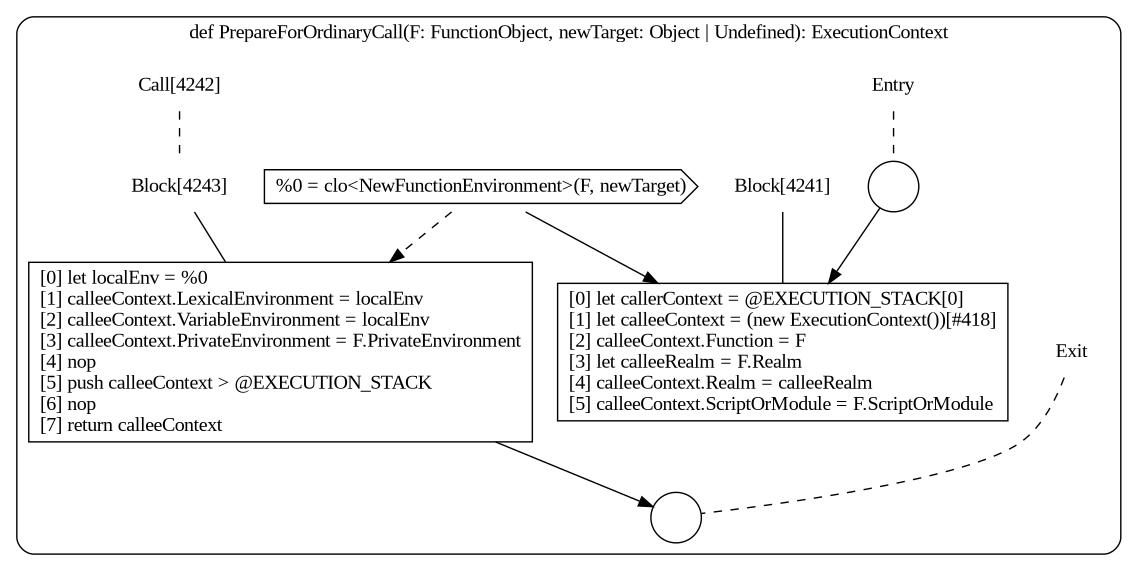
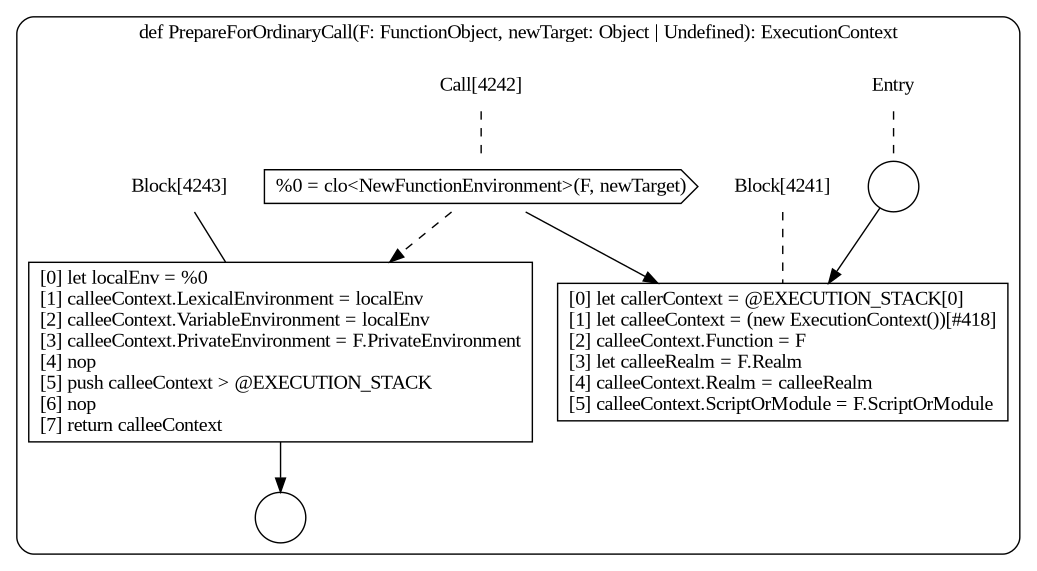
edge "Call[4242]" -- "Block[4243]": now "Call[4242]" -- "%0 = clo<NewFunctionEnvironment>(F, newTarget)"
edge "Block[4241]" -- "[0] let callerContext = @EXECUTION_STACK[0]": style solid -> dashed
node "Exit": removed
